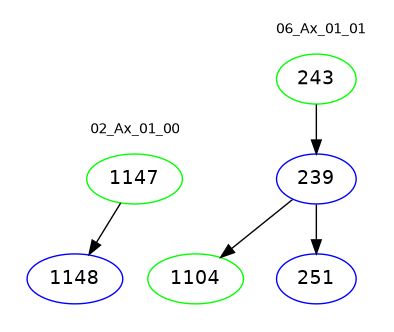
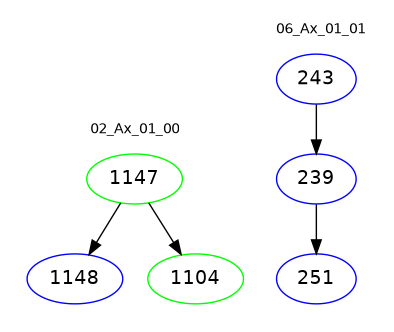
node "243": color green -> blue
edge "239" -> "1104": now "1147" -> "1104"
